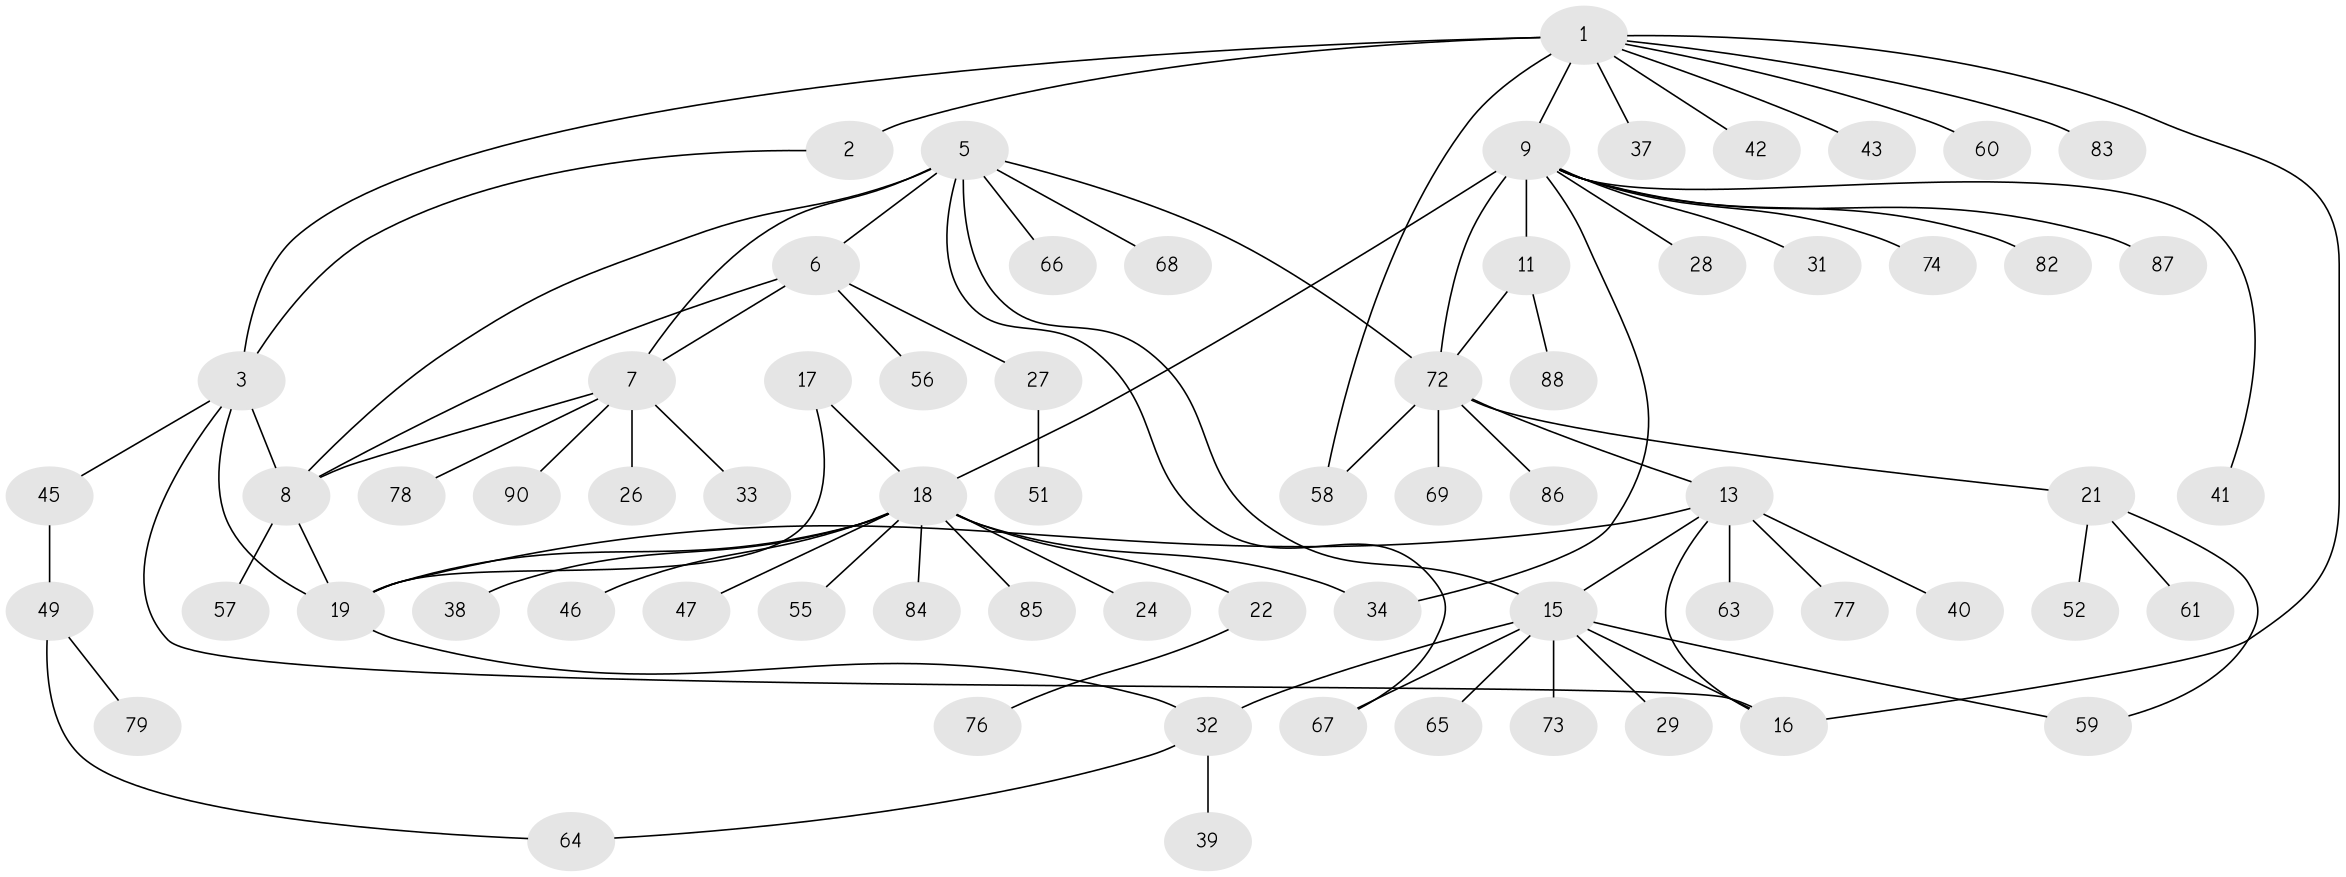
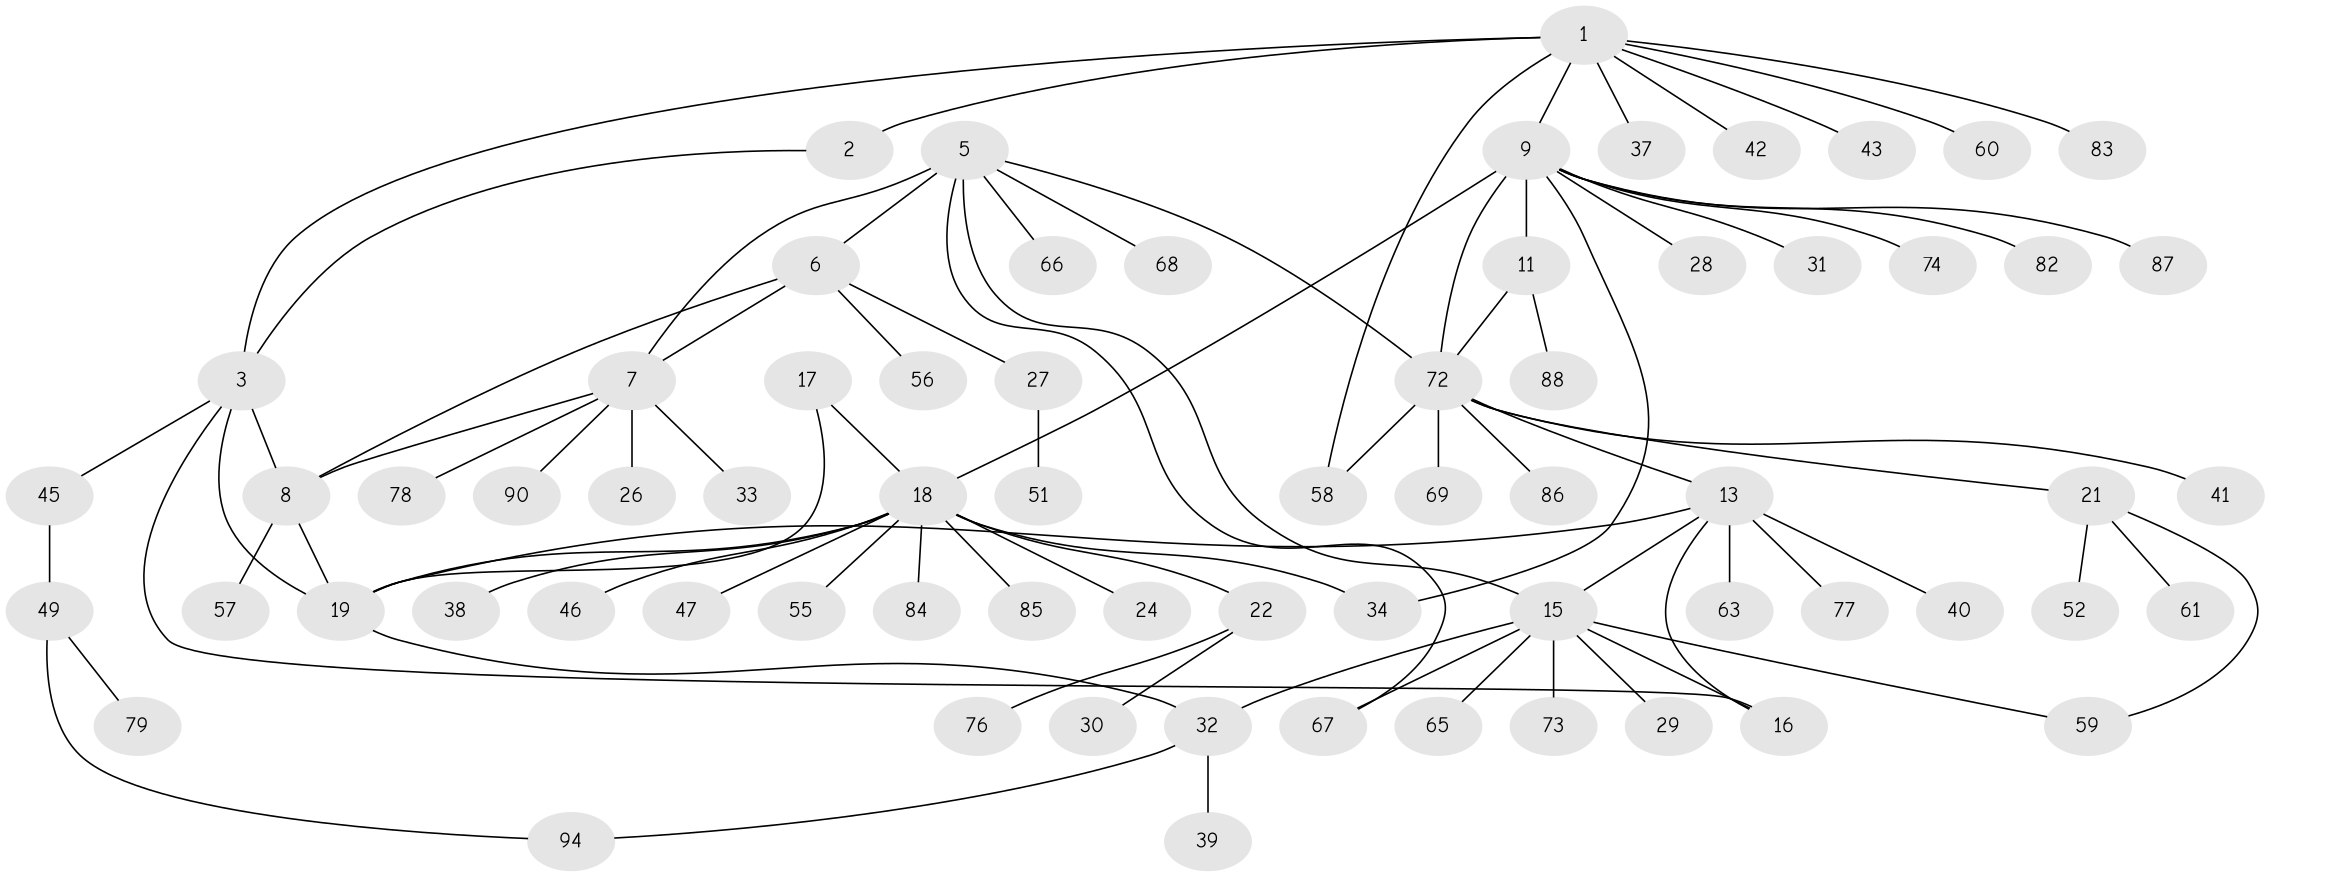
edge "9" -- "41": now "72" -- "41"
edge "5" -- "8": removed
edge "1" -- "16": removed
node "30": added
node "64": label "64" -> "94"
